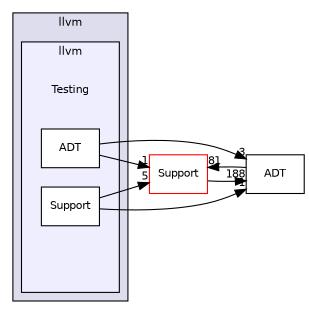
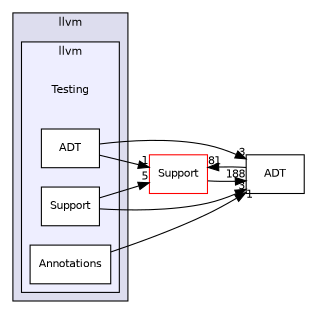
node "Annotations": added
